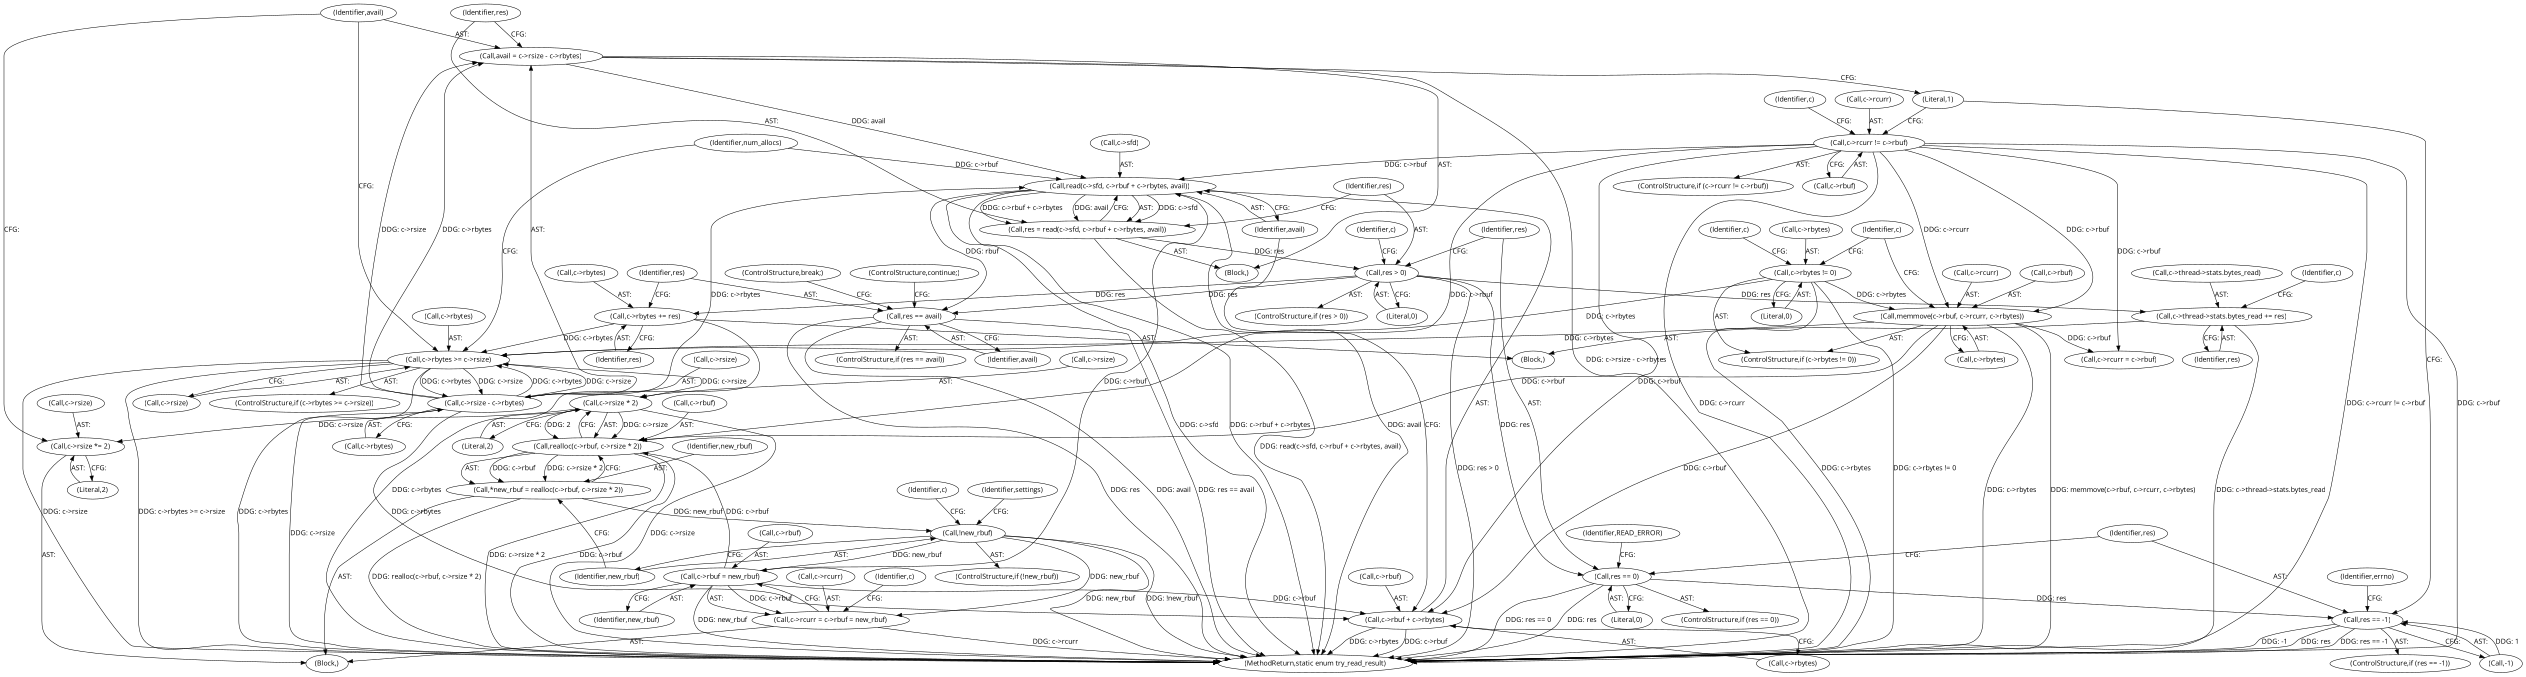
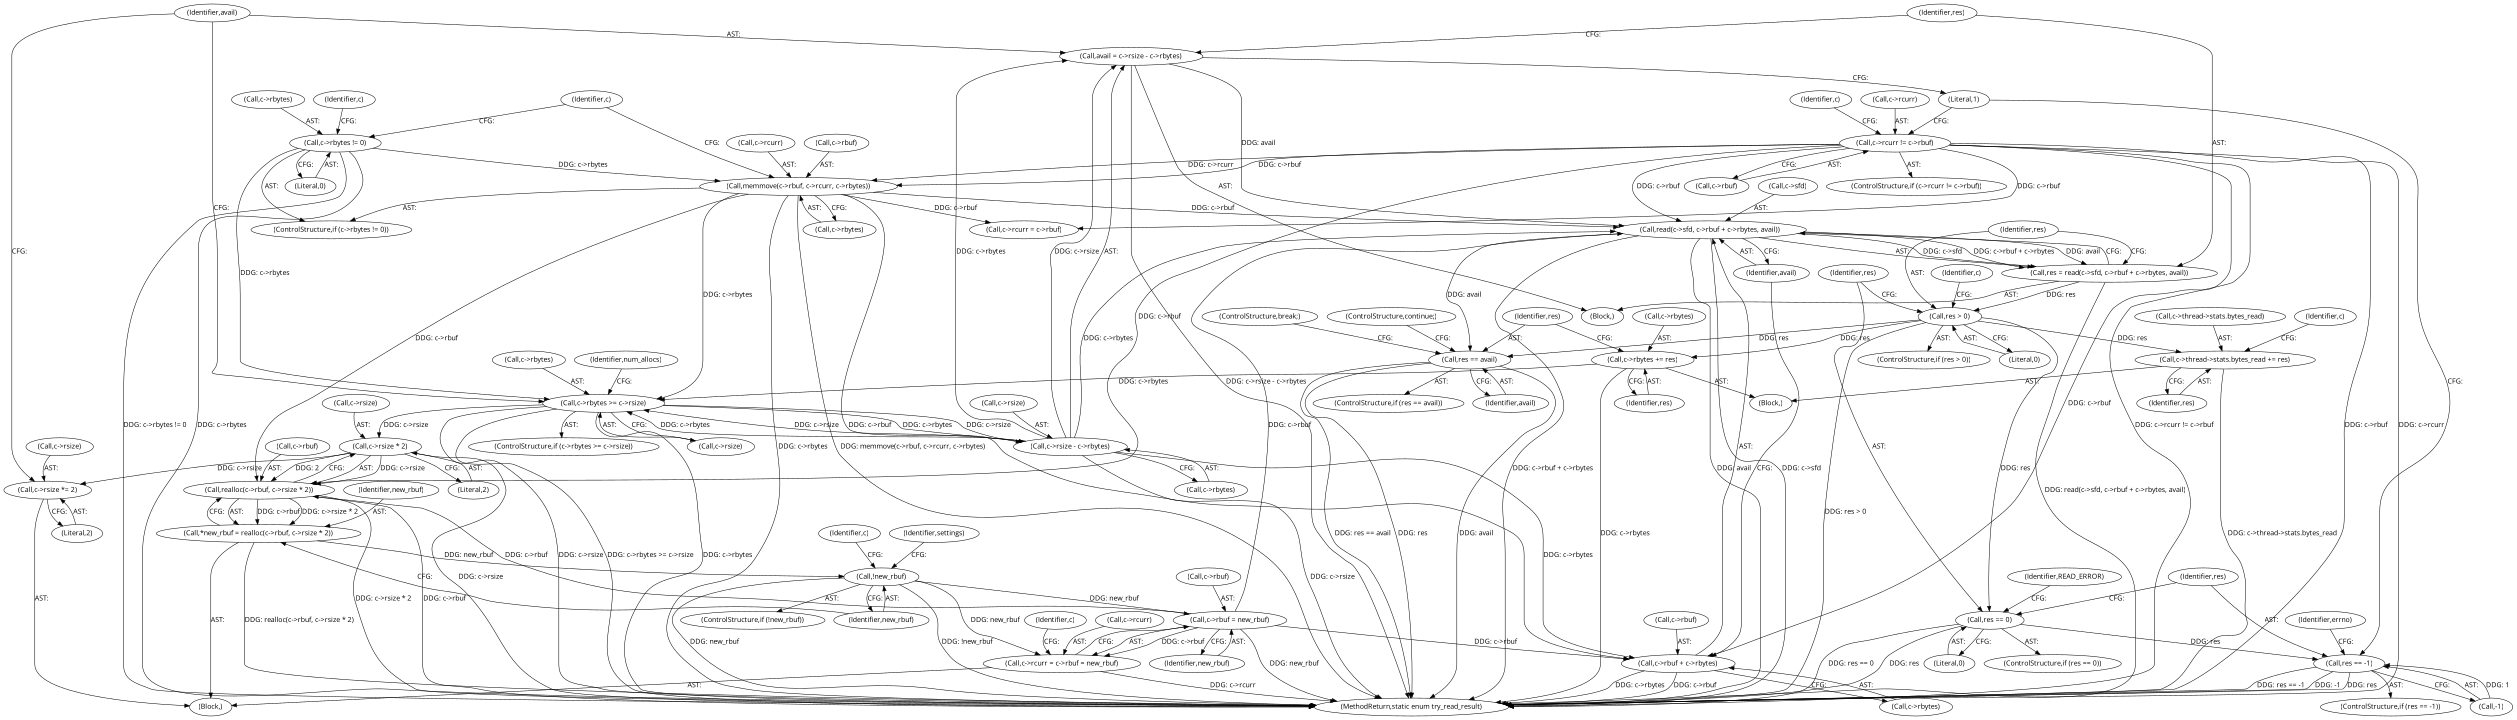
edge "(Identifier,num_allocs)" -> "(Call,read(c->sfd, c->rbuf + c->rbytes, avail))": now "(Call,memmove(c->rbuf, c->rcurr, c->rbytes))" -> "(Call,read(c->sfd, c->rbuf + c->rbytes, avail))"
edge "(Call,read(c->sfd, c->rbuf + c->rbytes, avail))" -> "(Call,res == avail)": label "DDG: rbuf" -> "DDG: avail"
